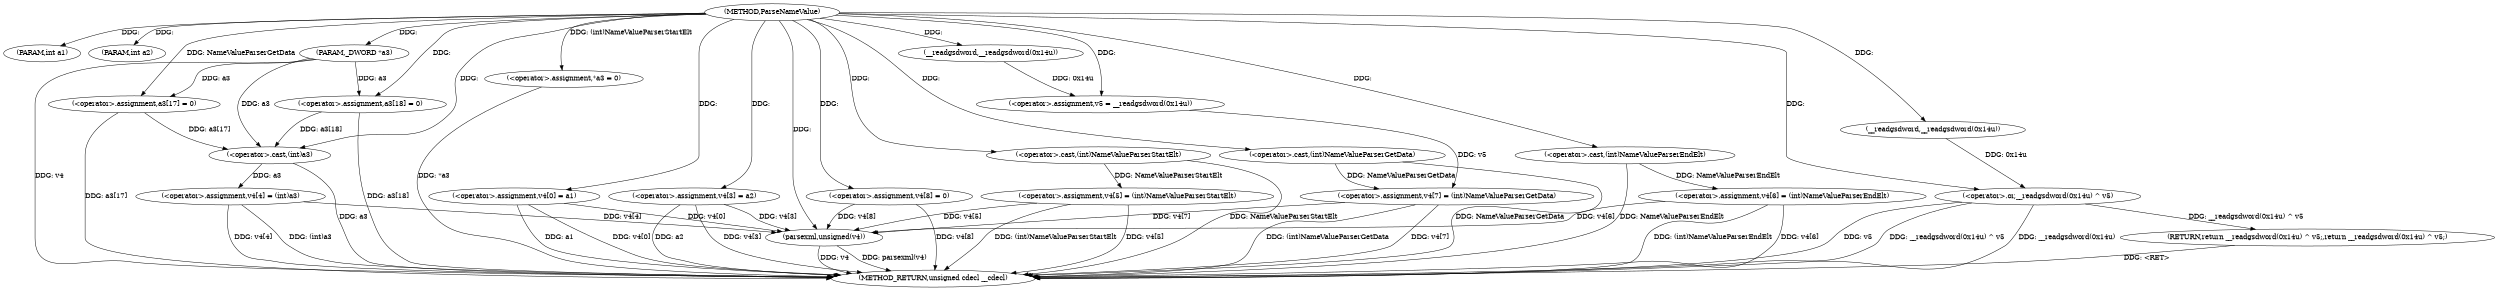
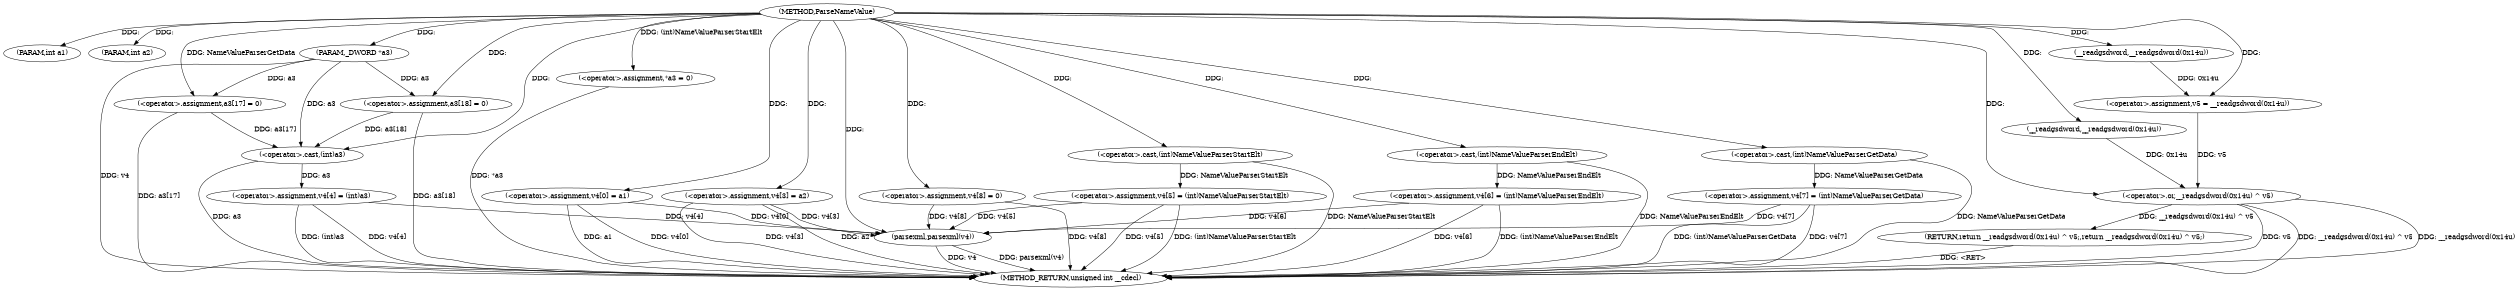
edge "(<operator>.assignment,v5 = __readgsdword(0x14u))" -> "(<operator>.assignment,v4[7] = (int)NameValueParserGetData)": now "(<operator>.assignment,v5 = __readgsdword(0x14u))" -> "(<operator>.or,__readgsdword(0x14u) ^ v5)"
node "(parsexml,unsigned(v4))": label "(parsexml,unsigned(v4))" -> "(parsexml,parsexml(v4))"
node "(METHOD_RETURN,unsigned cdecl __cdecl)": label "(METHOD_RETURN,unsigned cdecl __cdecl)" -> "(METHOD_RETURN,unsigned int __cdecl)"
